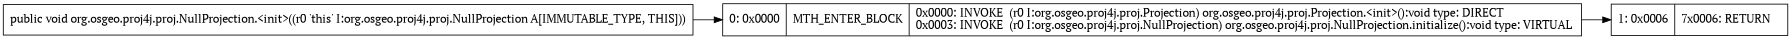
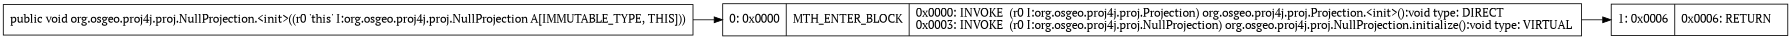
node "1: 0x0006": text "7x0006: RETURN" -> "0x0006: RETURN"
